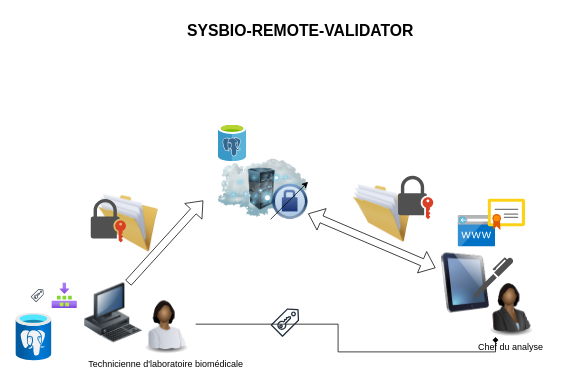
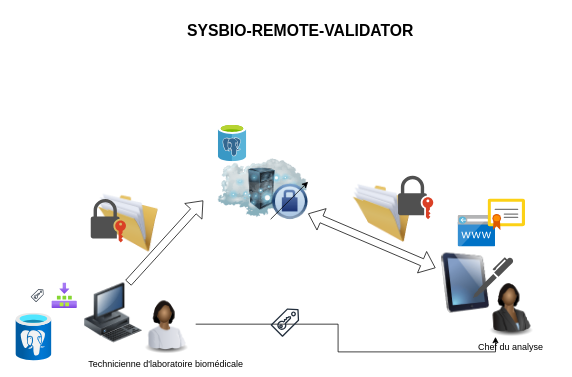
edge "Technicienne d'laboratoire biomédicale" -> "Chef du analyse": arrowhead diamond -> classic
